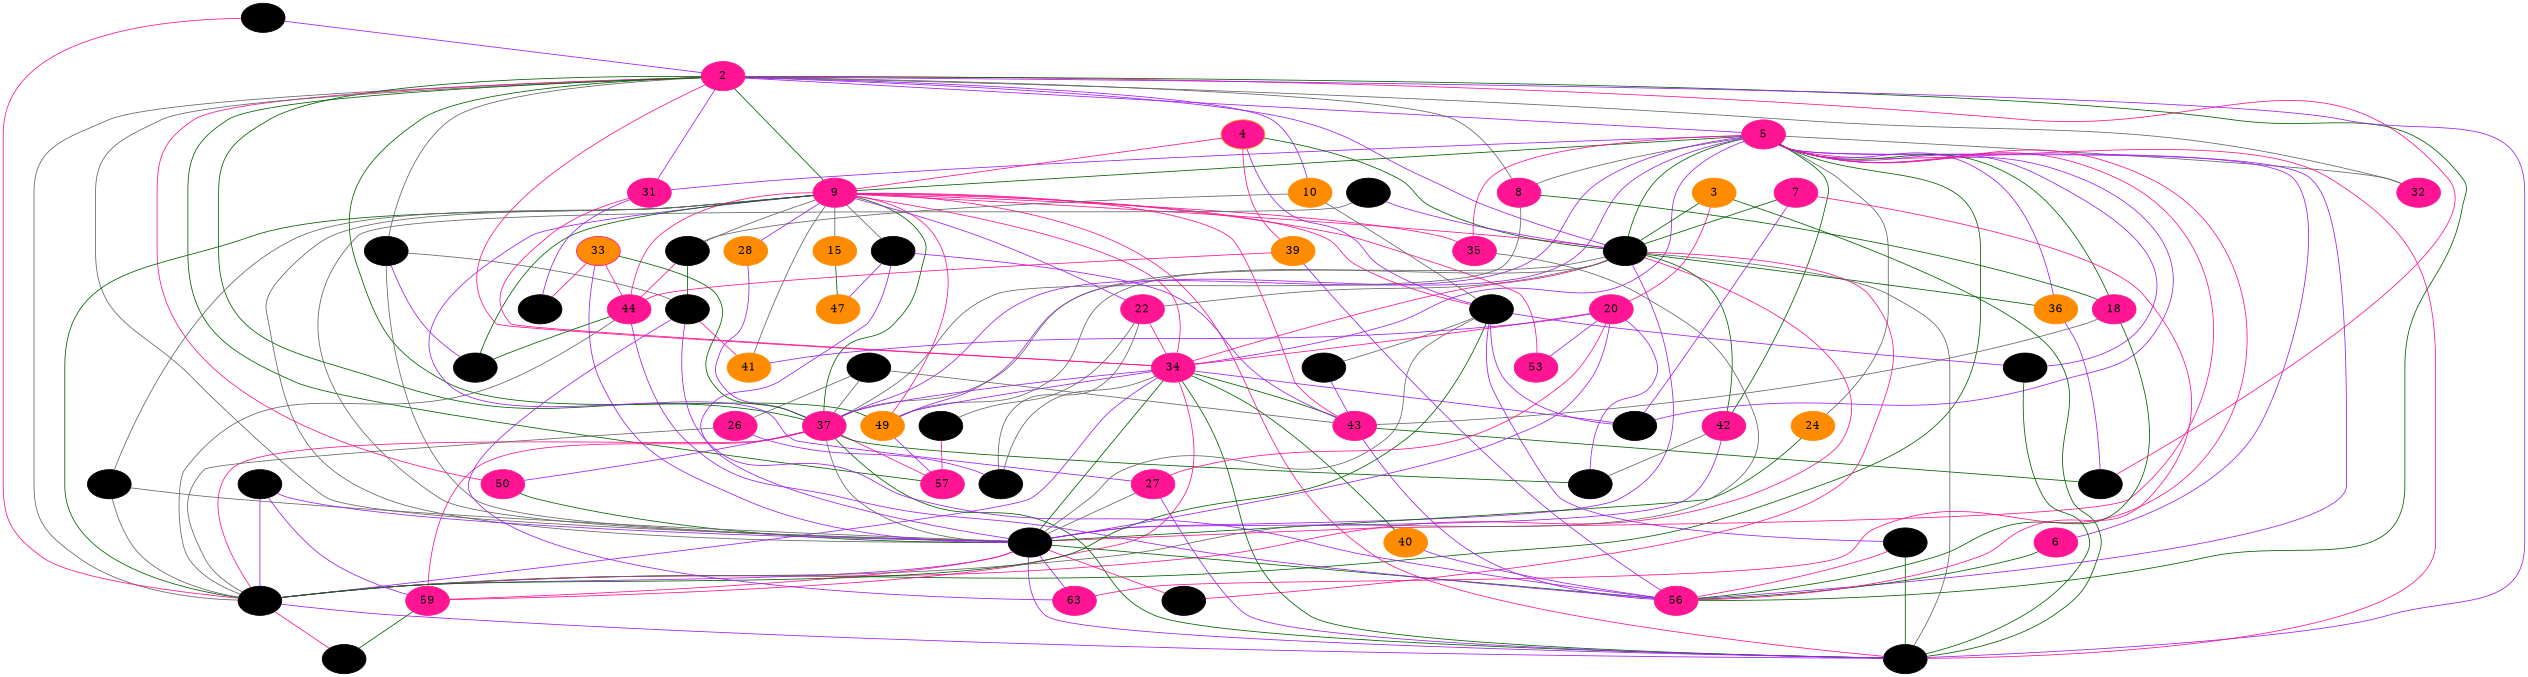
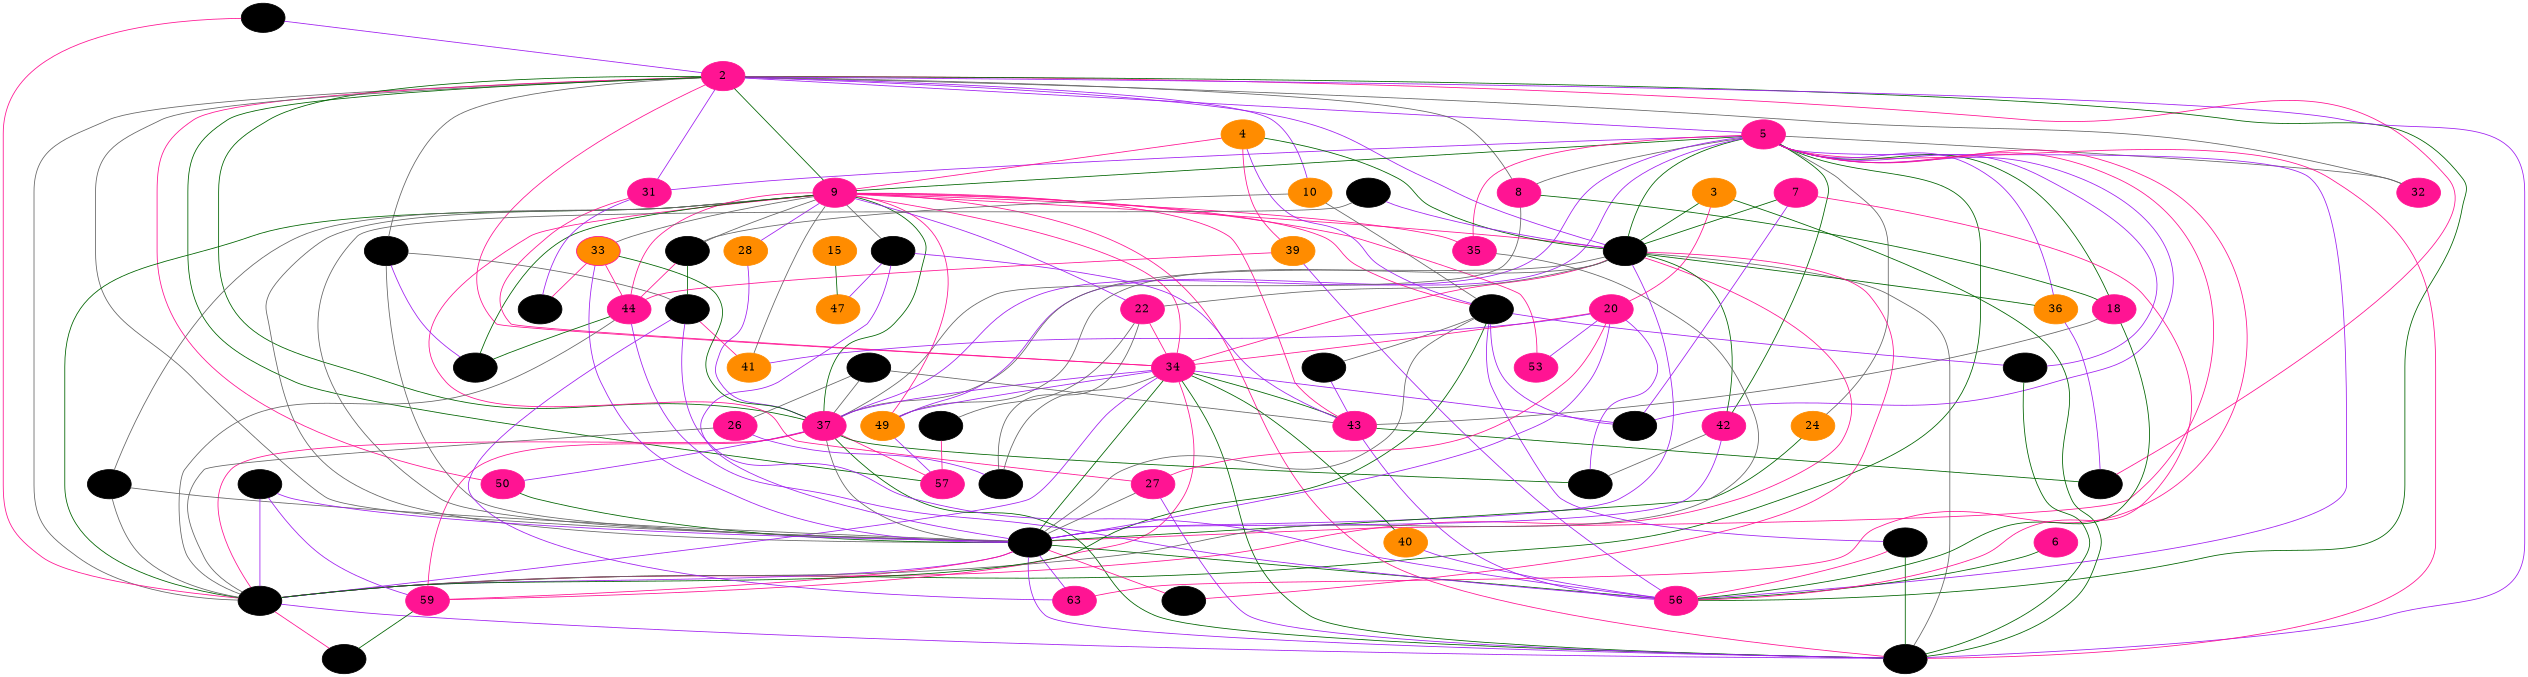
node "4": fillcolor deeppink -> darkorange
edge "5" -- "6": removed
edge "9" -- "15": now "9" -- "33"
edge "5" -- "34": removed
edge "2" -- "49": removed
edge "9" -- "27": color purple -> deeppink
